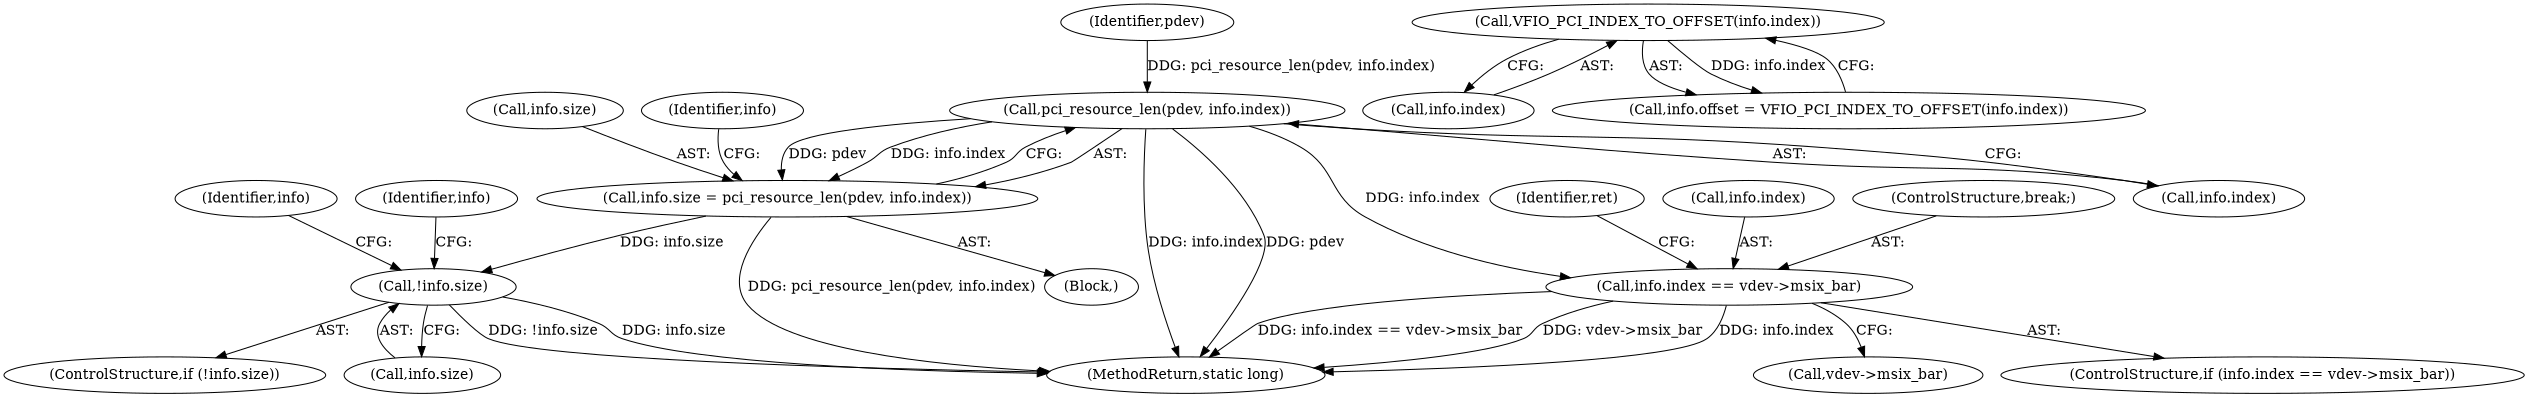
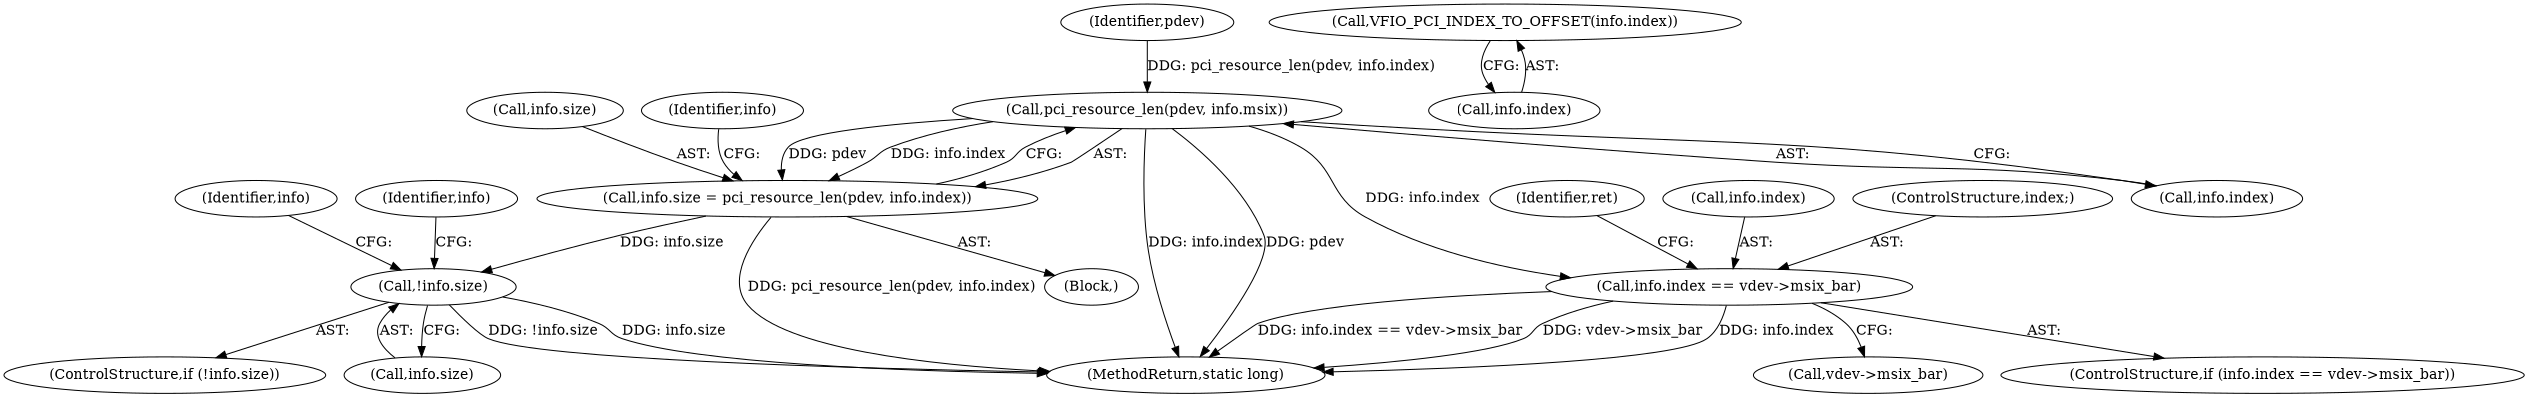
node "(Call,pci_resource_len(pdev, info.index))": label "(Call,pci_resource_len(pdev, info.index))" -> "(Call,pci_resource_len(pdev, info.msix))"
node "(Call,info.offset = VFIO_PCI_INDEX_TO_OFFSET(info.index))": removed
node "(ControlStructure,break;)": label "(ControlStructure,break;)" -> "(ControlStructure,index;)"
